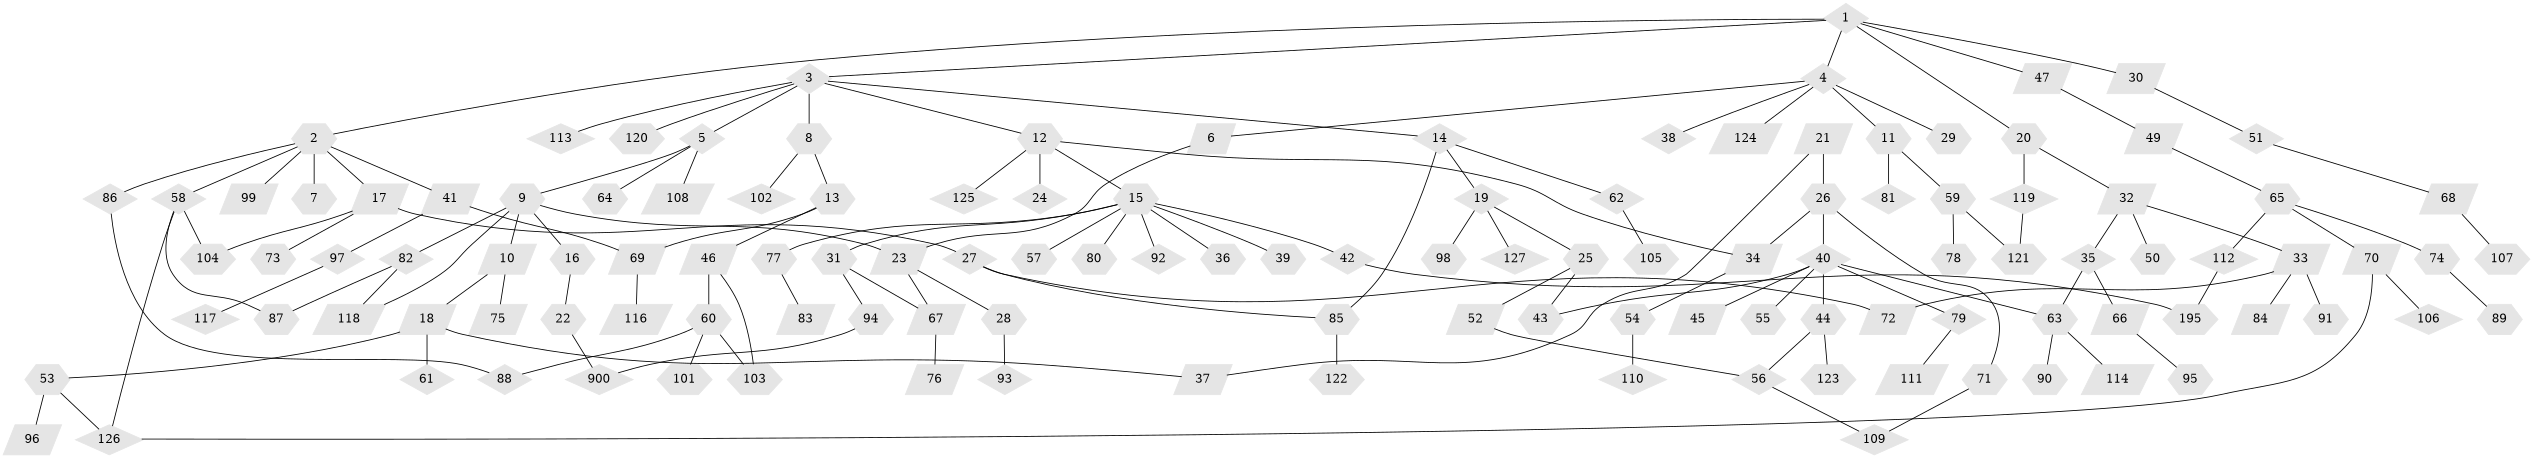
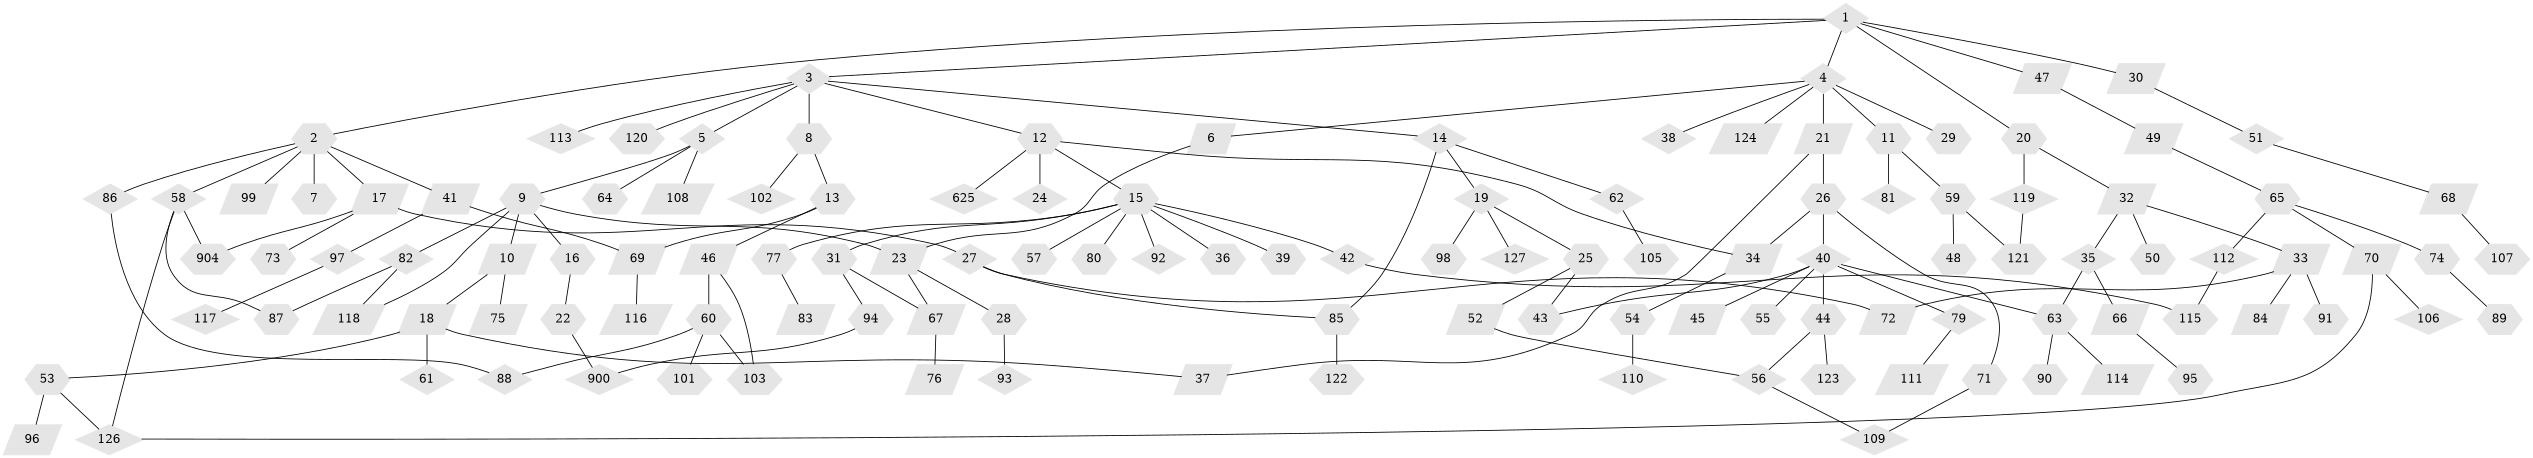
edge "4" -- "21": added
node "125": label "125" -> "625"
node "104": label "104" -> "904"
node "78": label "78" -> "48"
node "195": label "195" -> "115"
